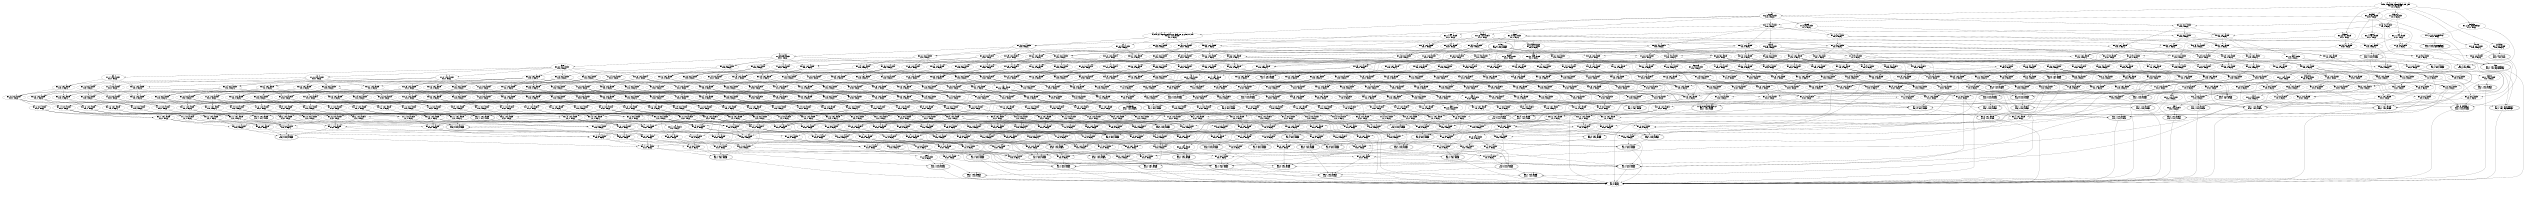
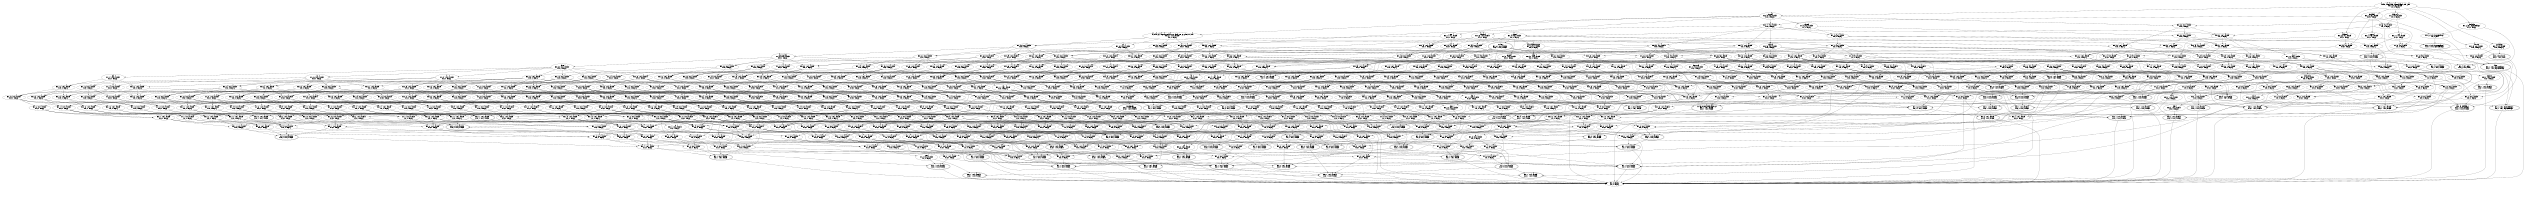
node "ext.: 3 (100% inproceedings) own: 0 (empty)": label "ext.: 3 (100% inproceedings) own: 0 (empty)" -> "ext.: 3 (100% inproceedings) own: 0 (phst)"
node "ext.: 27 (96% dcom) own: 0 (empty)": label "ext.: 27 (96% dcom) own: 0 (empty)" -> "ext.: 27 (96% article) own: 0 (empty)"
node "ty ext.: 7 (100% article) own: 0 (empty)": removed
